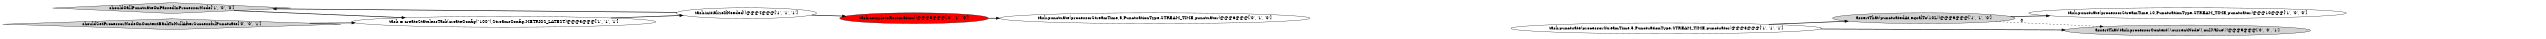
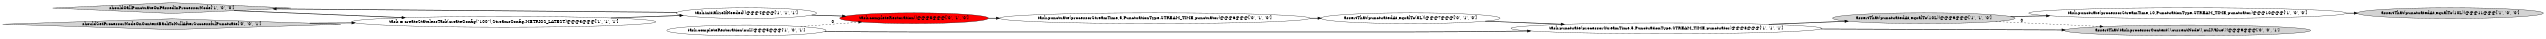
node "assertThat(punctuatedAt,equalTo(10L))@@@11@@@['1', '0', '0']": added
node "assertThat(punctuatedAt,equalTo(5L))@@@7@@@['0', '1', '0']": added
node "task.completeRestoration(null)@@@5@@@['1', '0', '1']": added
